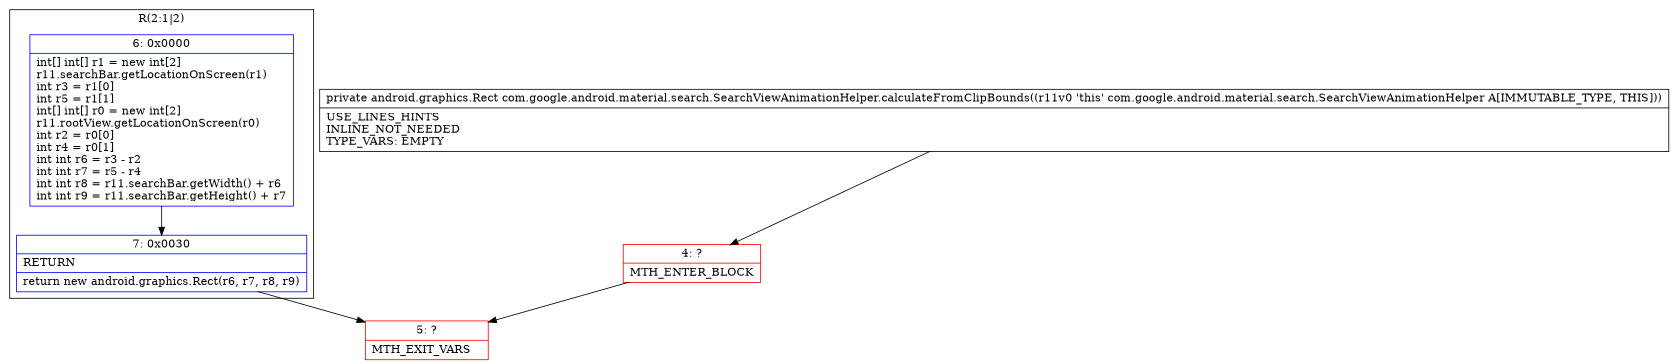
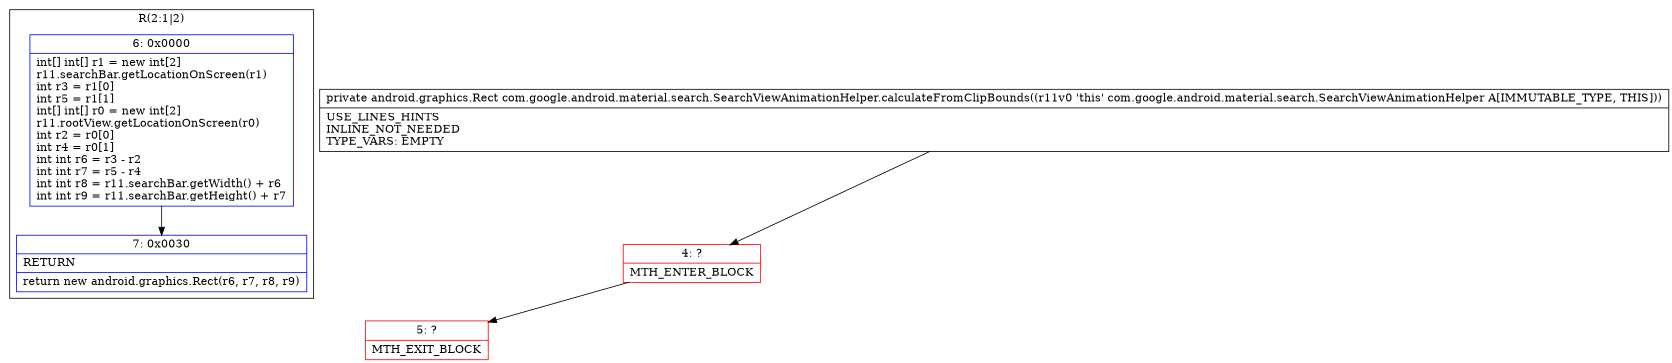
edge "7: 0x0030" -> "5: ?": removed
node "5: ?": text "MTH_EXIT_VARS" -> "MTH_EXIT_BLOCK"
